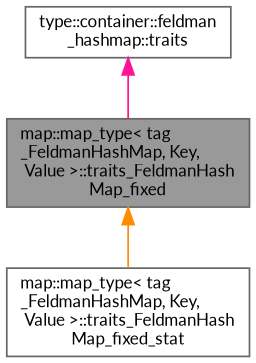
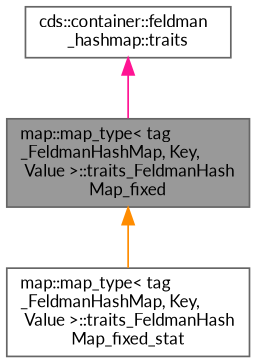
node "type::container::feldman _hashmap::traits": label "type::container::feldman _hashmap::traits" -> "cds::container::feldman _hashmap::traits"
